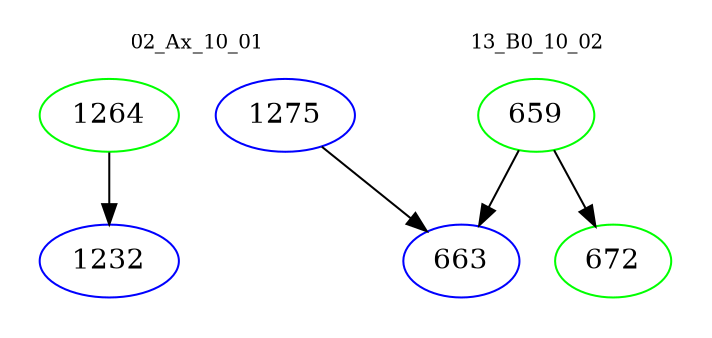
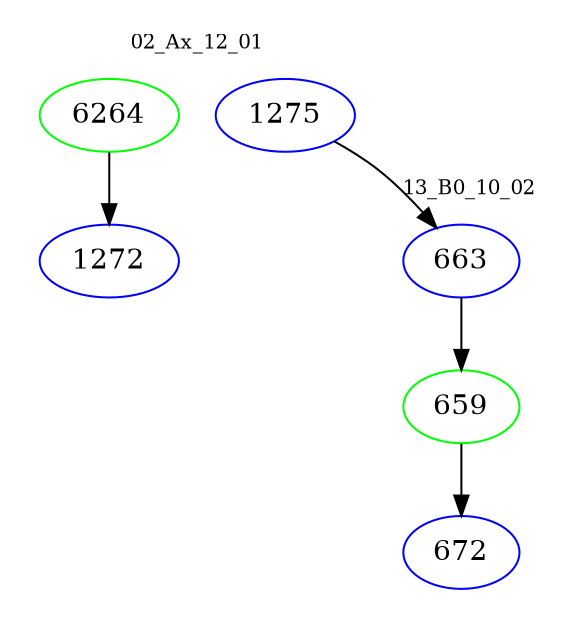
cluster "02_Ax_10_01": label "02_Ax_10_01" -> "02_Ax_12_01"
node "1264": label "1264" -> "6264"
edge "659" -> "663": reversed
node "1232": label "1232" -> "1272"
node "672": color green -> blue
